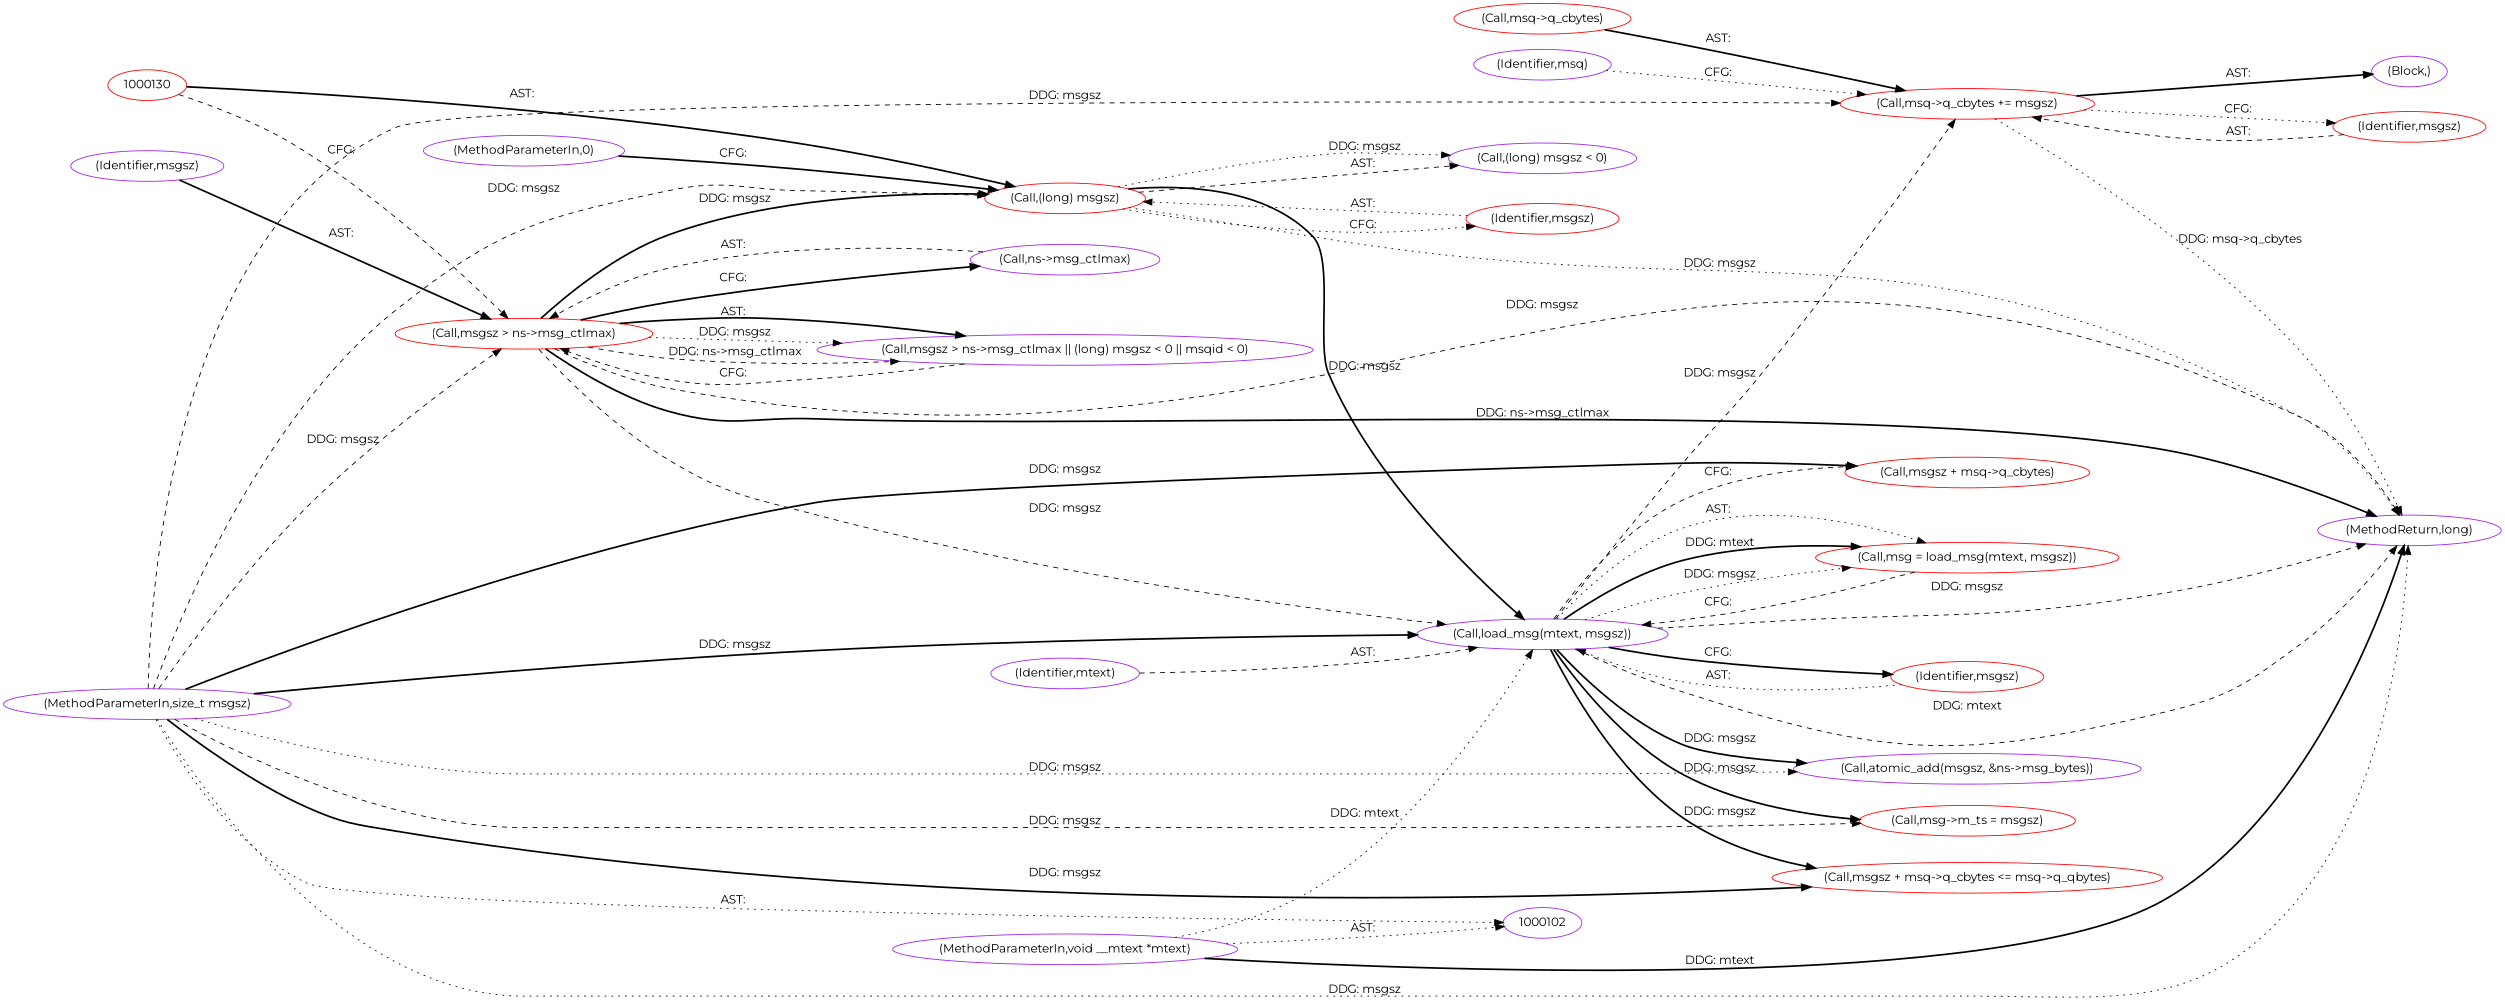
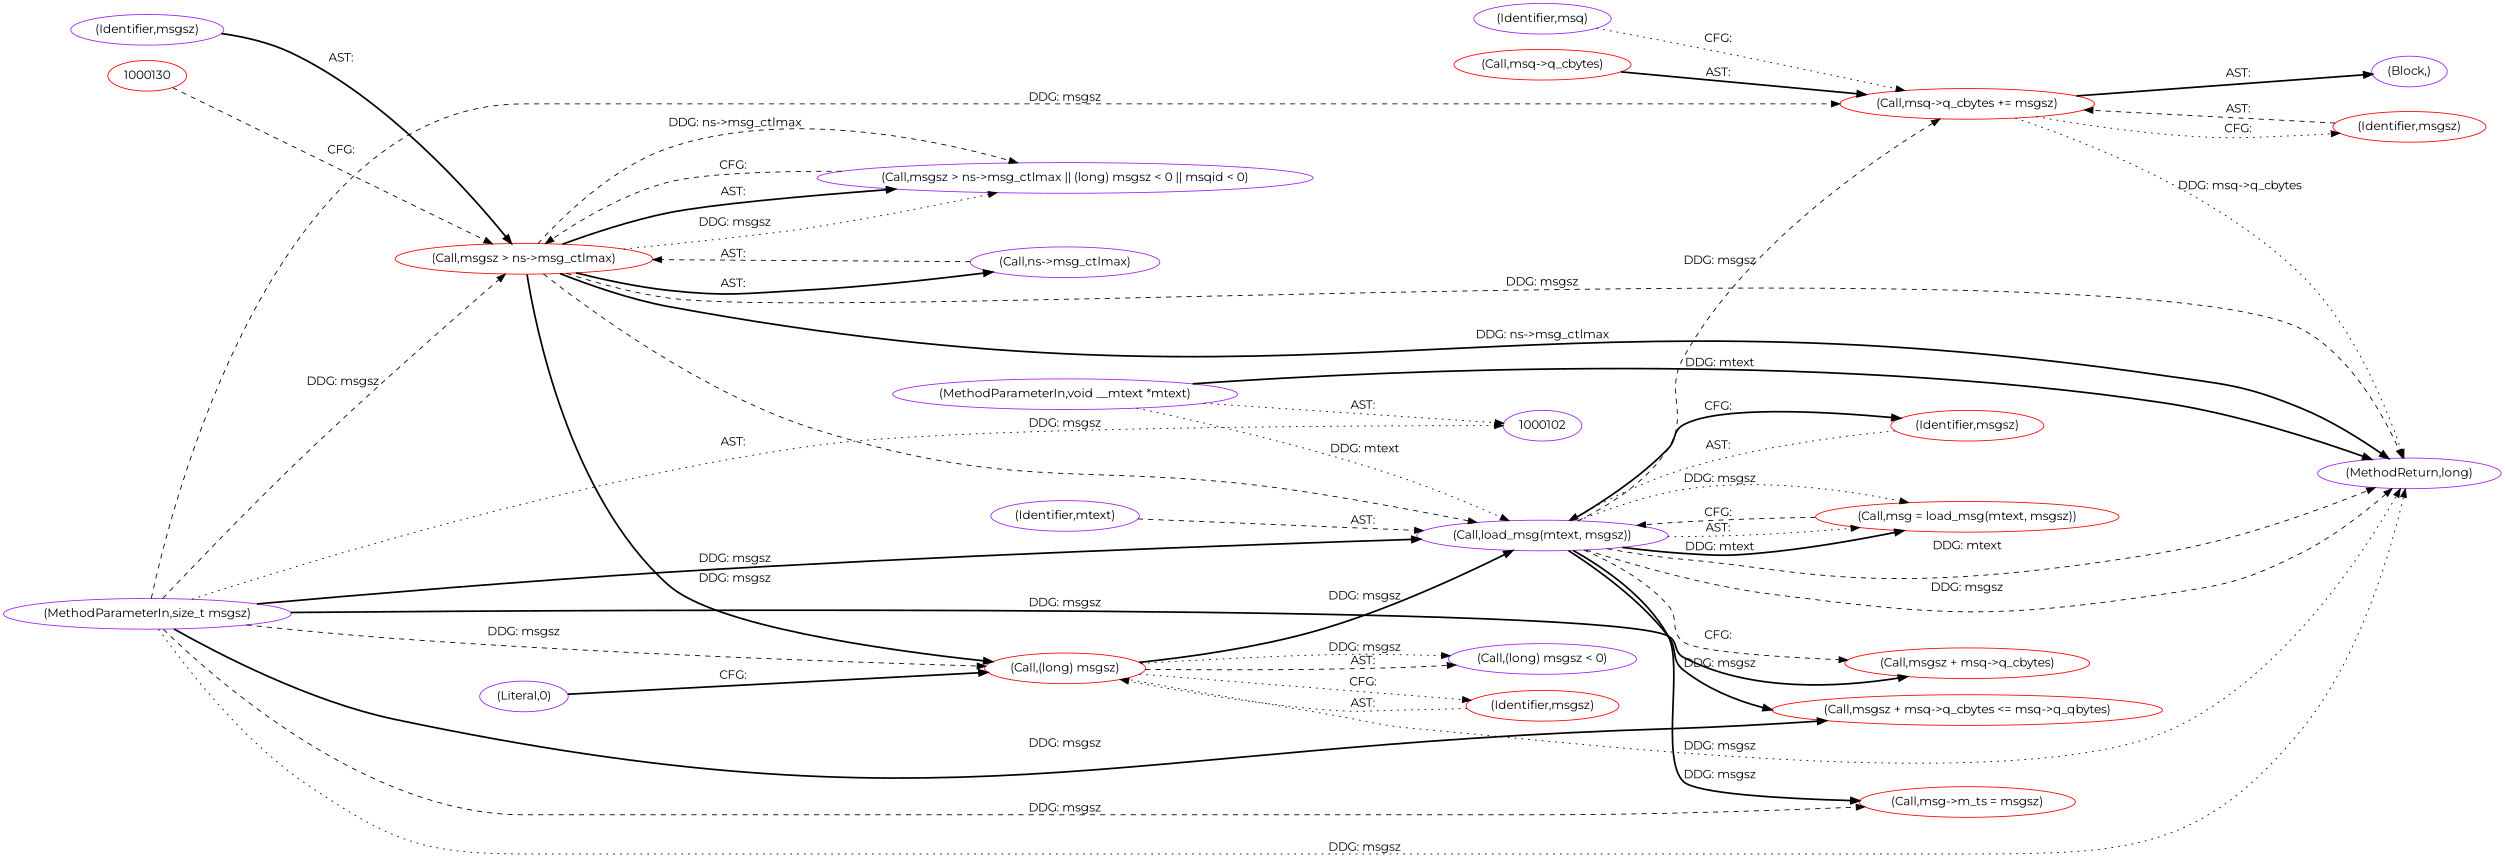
edge "1000130" -> "(Call,(long) msgsz)": removed, label "AST:"
node "(MethodParameterIn,0)": label "(MethodParameterIn,0)" -> "(Literal,0)"
edge "(Call,msgsz > ns->msg_ctlmax)" -> "(Call,ns->msg_ctlmax)": label "CFG: " -> "AST: "
node "(Call,atomic_add(msgsz, &ns->msg_bytes))": removed
